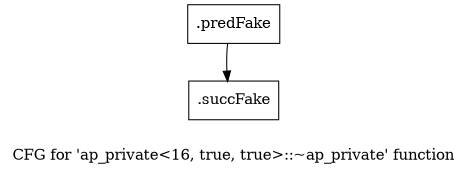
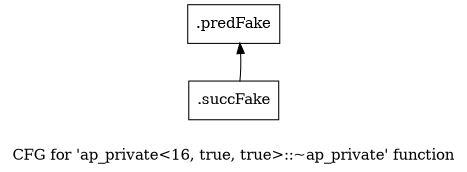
edge ".predFake" -> ".succFake": reversed
